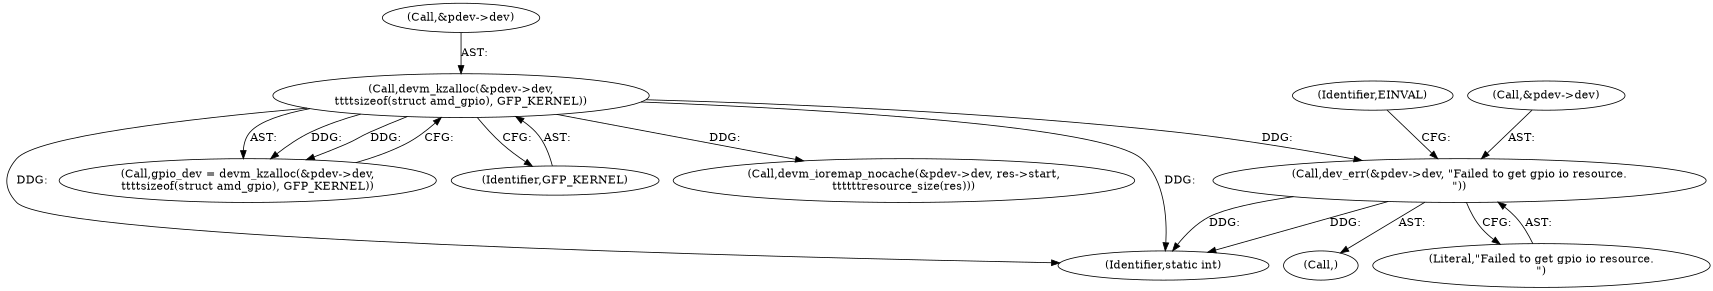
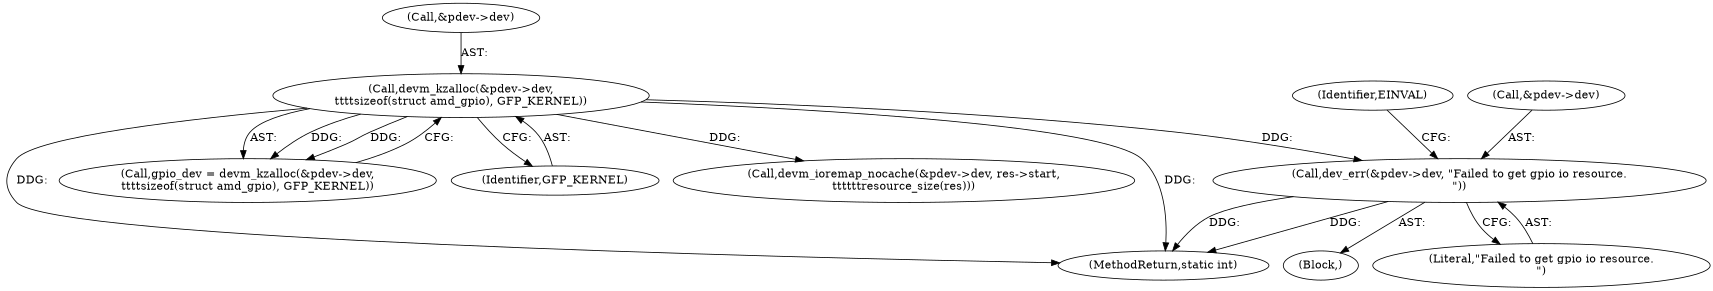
node "(Identifier,static int)": label "(Identifier,static int)" -> "(MethodReturn,static int)"
node "(Call,)": label "(Call,)" -> "(Block,)"
